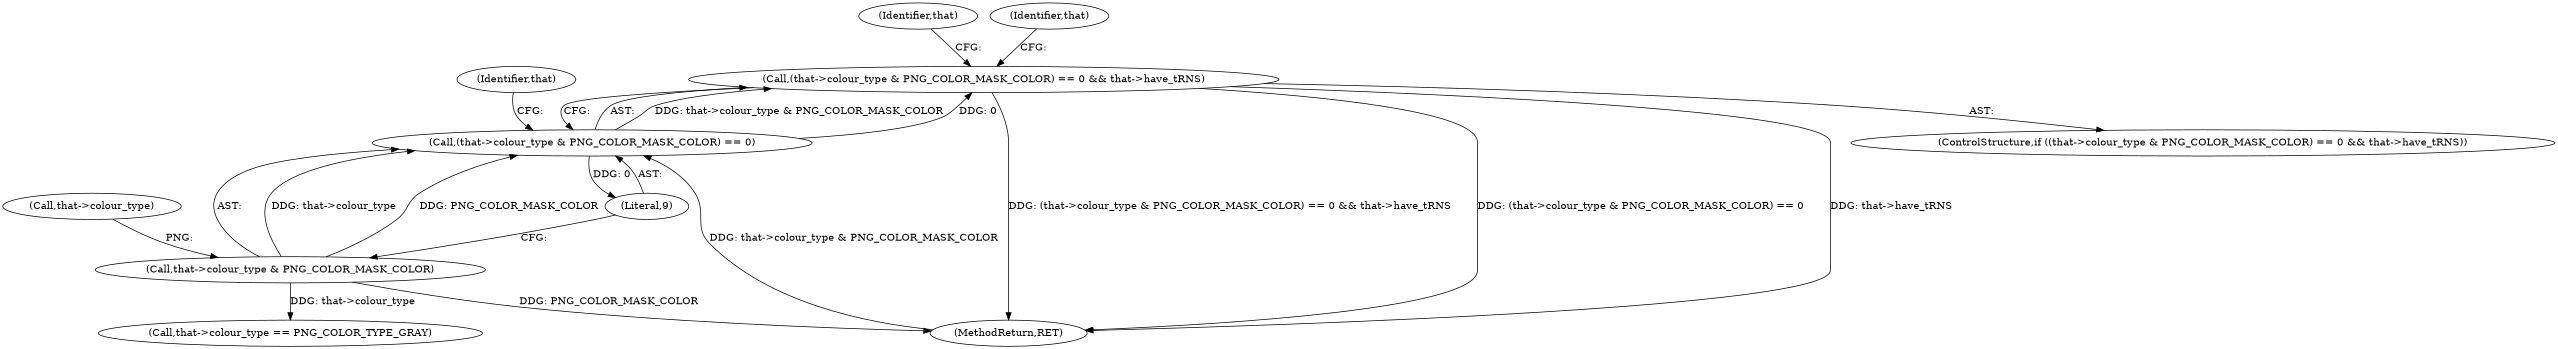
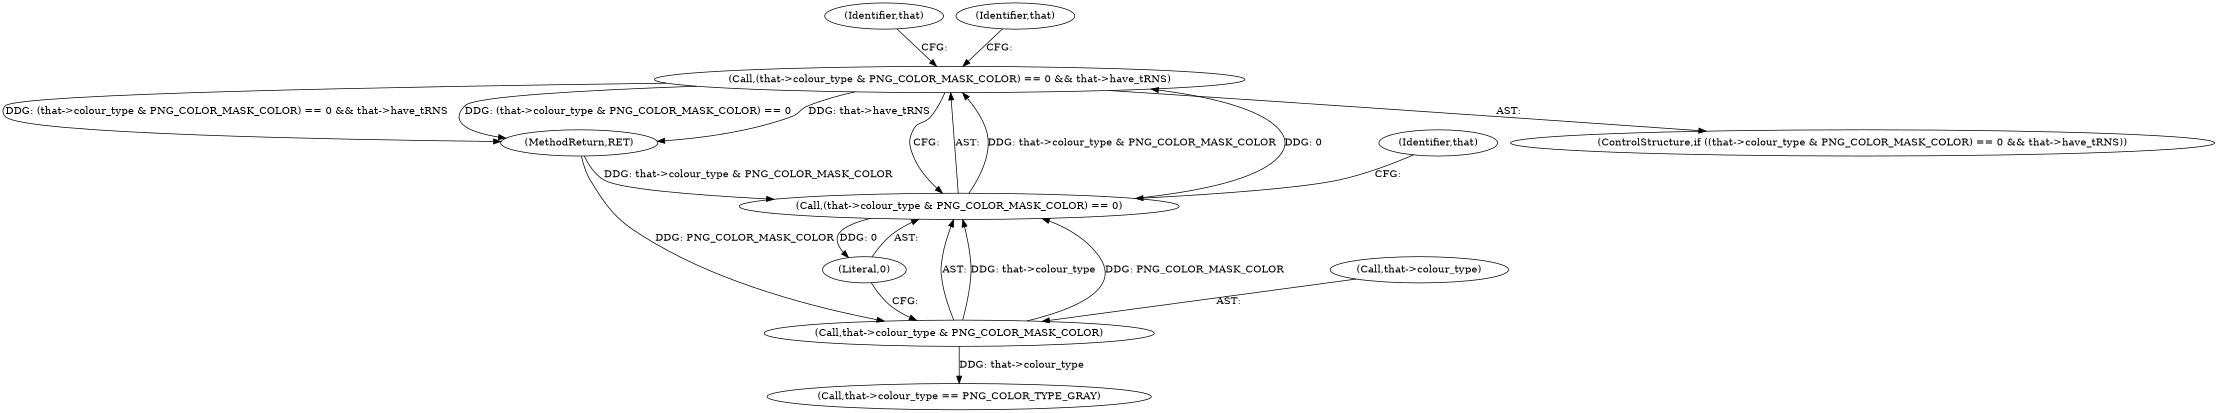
node "(Literal,9)": label "(Literal,9)" -> "(Literal,0)"
edge "(Call,that->colour_type)" -> "(Call,that->colour_type & PNG_COLOR_MASK_COLOR)": label "PNG: " -> "AST: "
edge "(Call,that->colour_type & PNG_COLOR_MASK_COLOR)" -> "(MethodReturn,RET)": reversed
